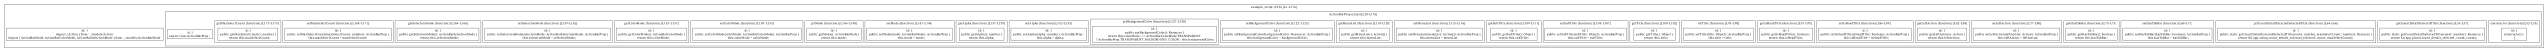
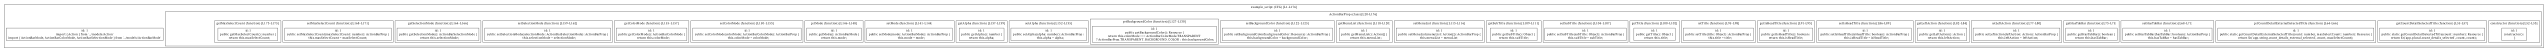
node "id: 1 export class ActionBarProp {": removed
